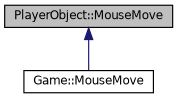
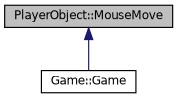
node "Game::MouseMove": label "Game::MouseMove" -> "Game::Game"
